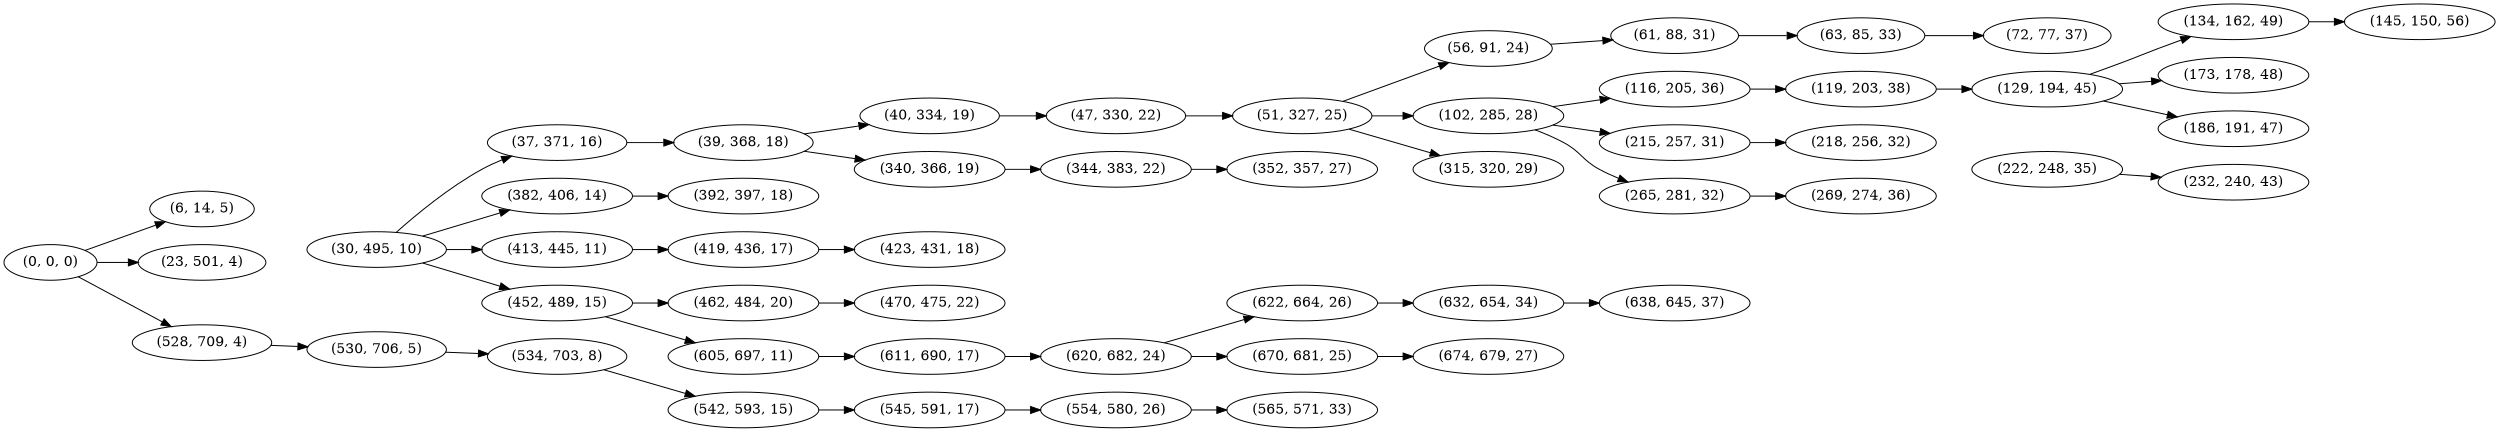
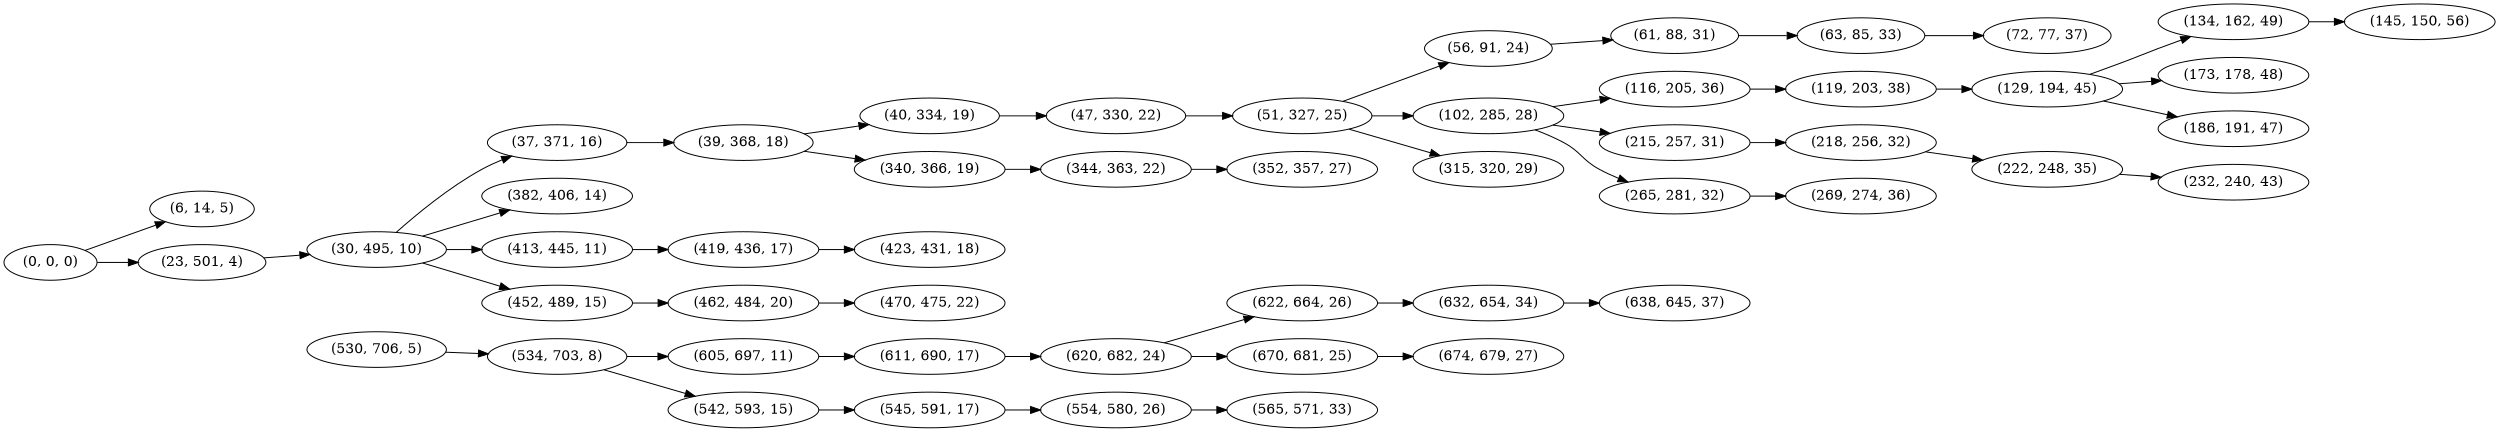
edge "(218, 256, 32)" -> "(222, 248, 35)": added
node "(344, 383, 22)": label "(344, 383, 22)" -> "(344, 363, 22)"
node "(392, 397, 18)": removed
edge "(23, 501, 4)" -> "(30, 495, 10)": added
edge "(452, 489, 15)" -> "(605, 697, 11)": now "(534, 703, 8)" -> "(605, 697, 11)"
node "(528, 709, 4)": removed
